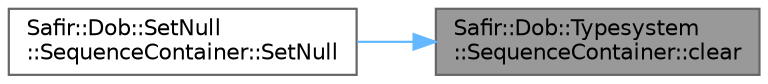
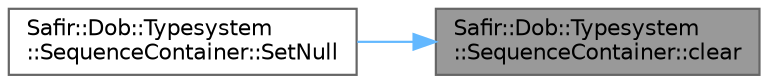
node "Safir::Dob::SetNull ::SequenceContainer::SetNull": label "Safir::Dob::SetNull ::SequenceContainer::SetNull" -> "Safir::Dob::Typesystem ::SequenceContainer::SetNull"
